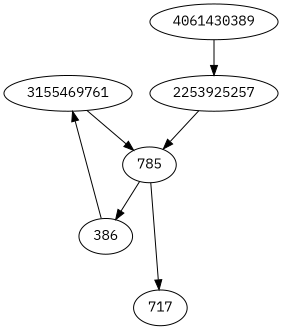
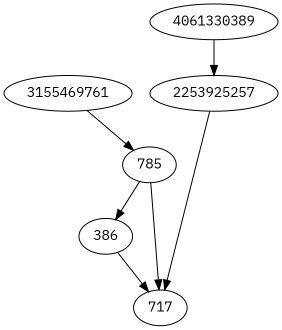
node "4061430389": label "4061430389" -> "4061330389"
edge "2253925257" -> "785": now "2253925257" -> "717"
edge "386" -> "3155469761": now "386" -> "717"
